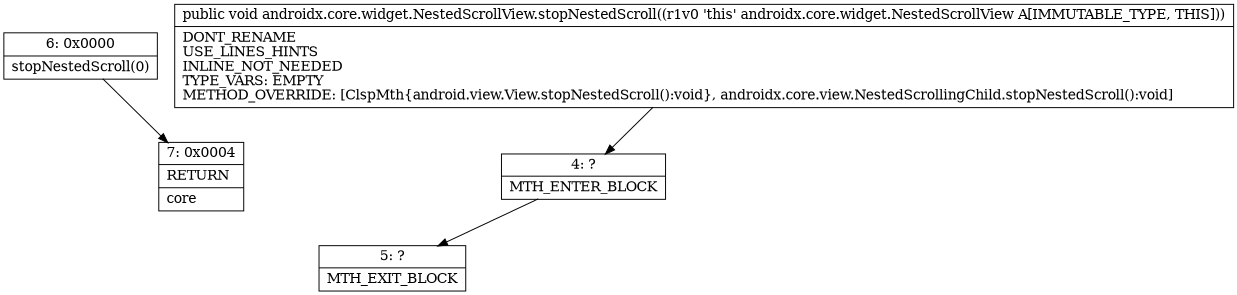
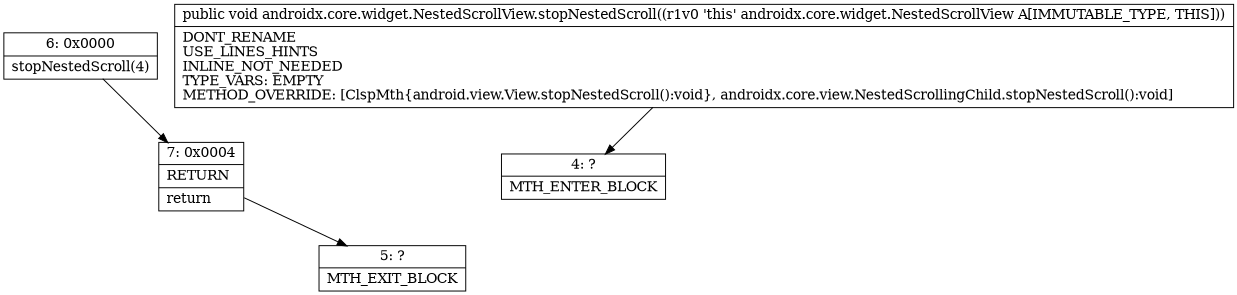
node "6: 0x0000": text "stopNestedScroll(0)" -> "stopNestedScroll(4)"
node "7: 0x0004": text "core" -> "return"
edge "4: ?" -> "5: ?": now "7: 0x0004" -> "5: ?"
